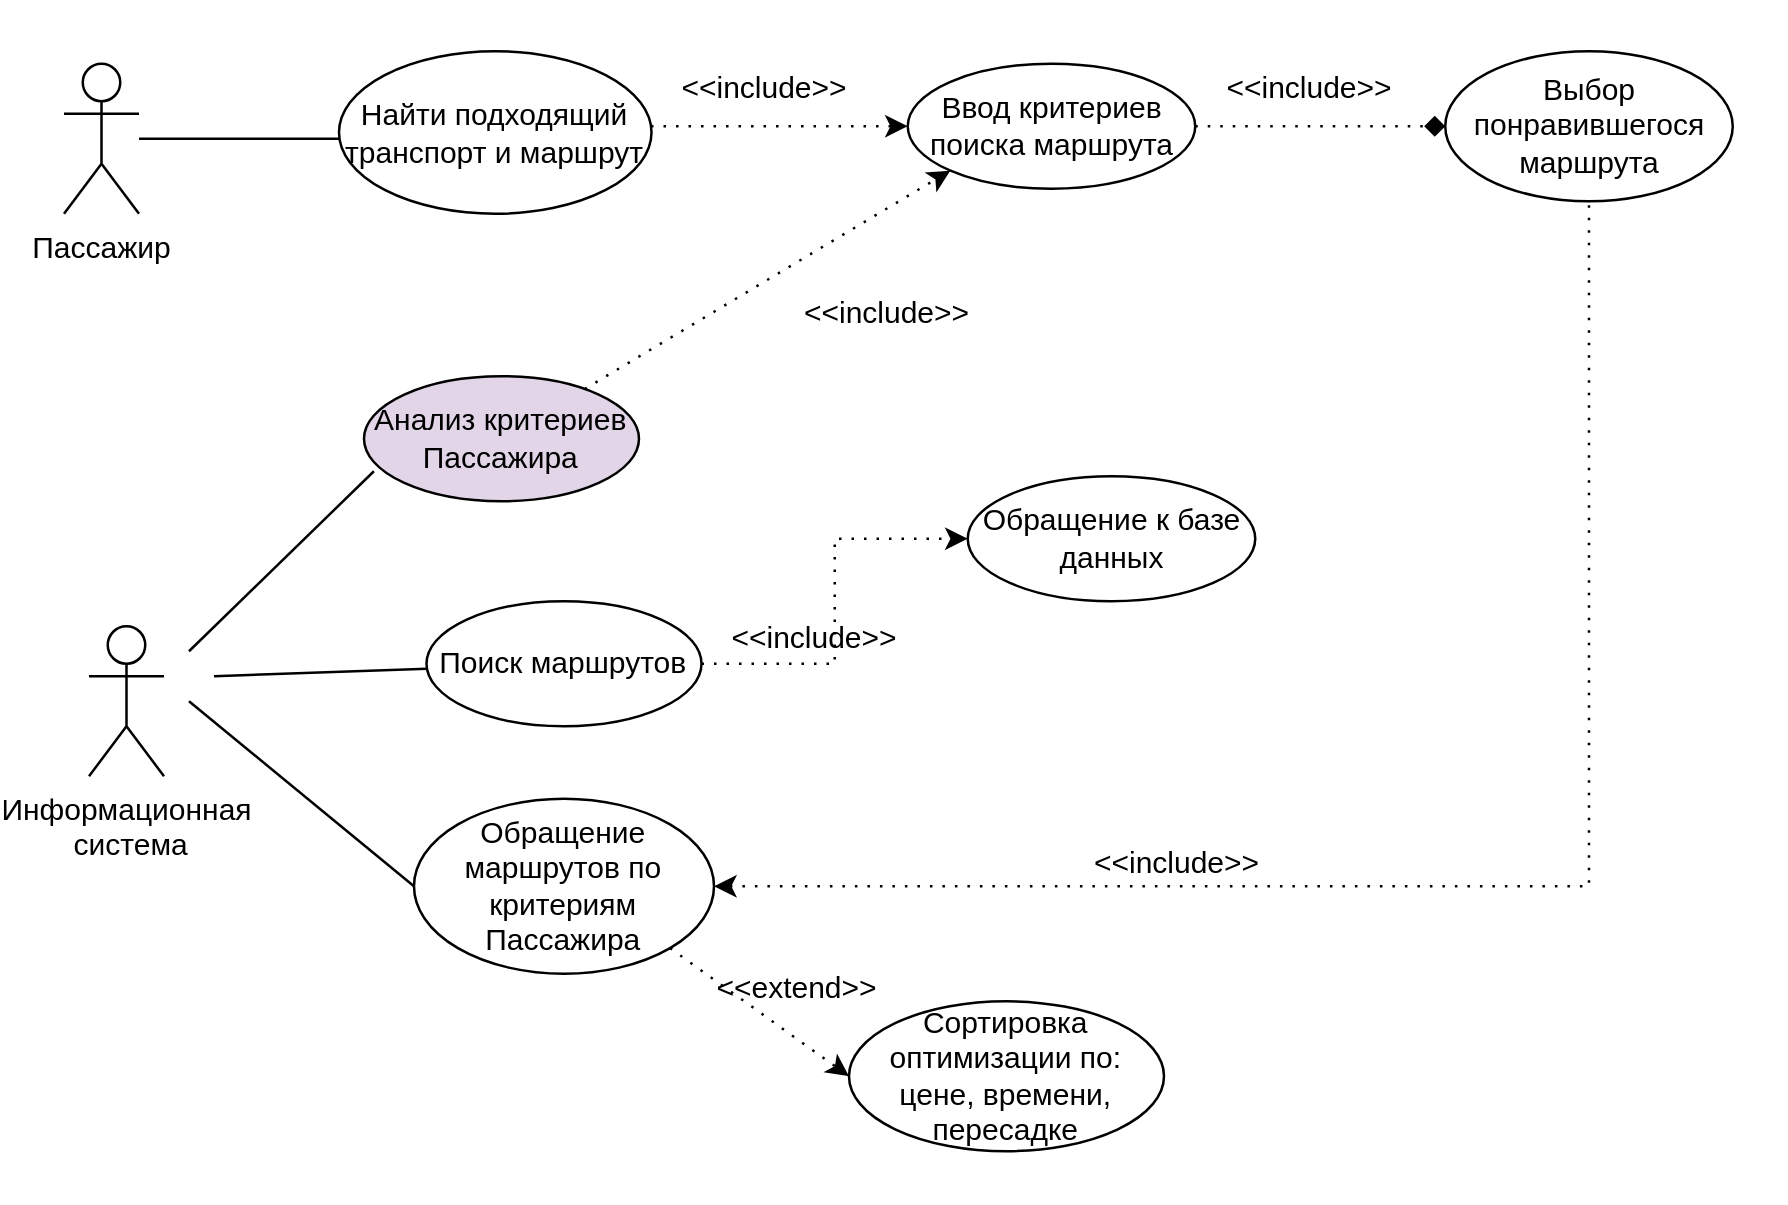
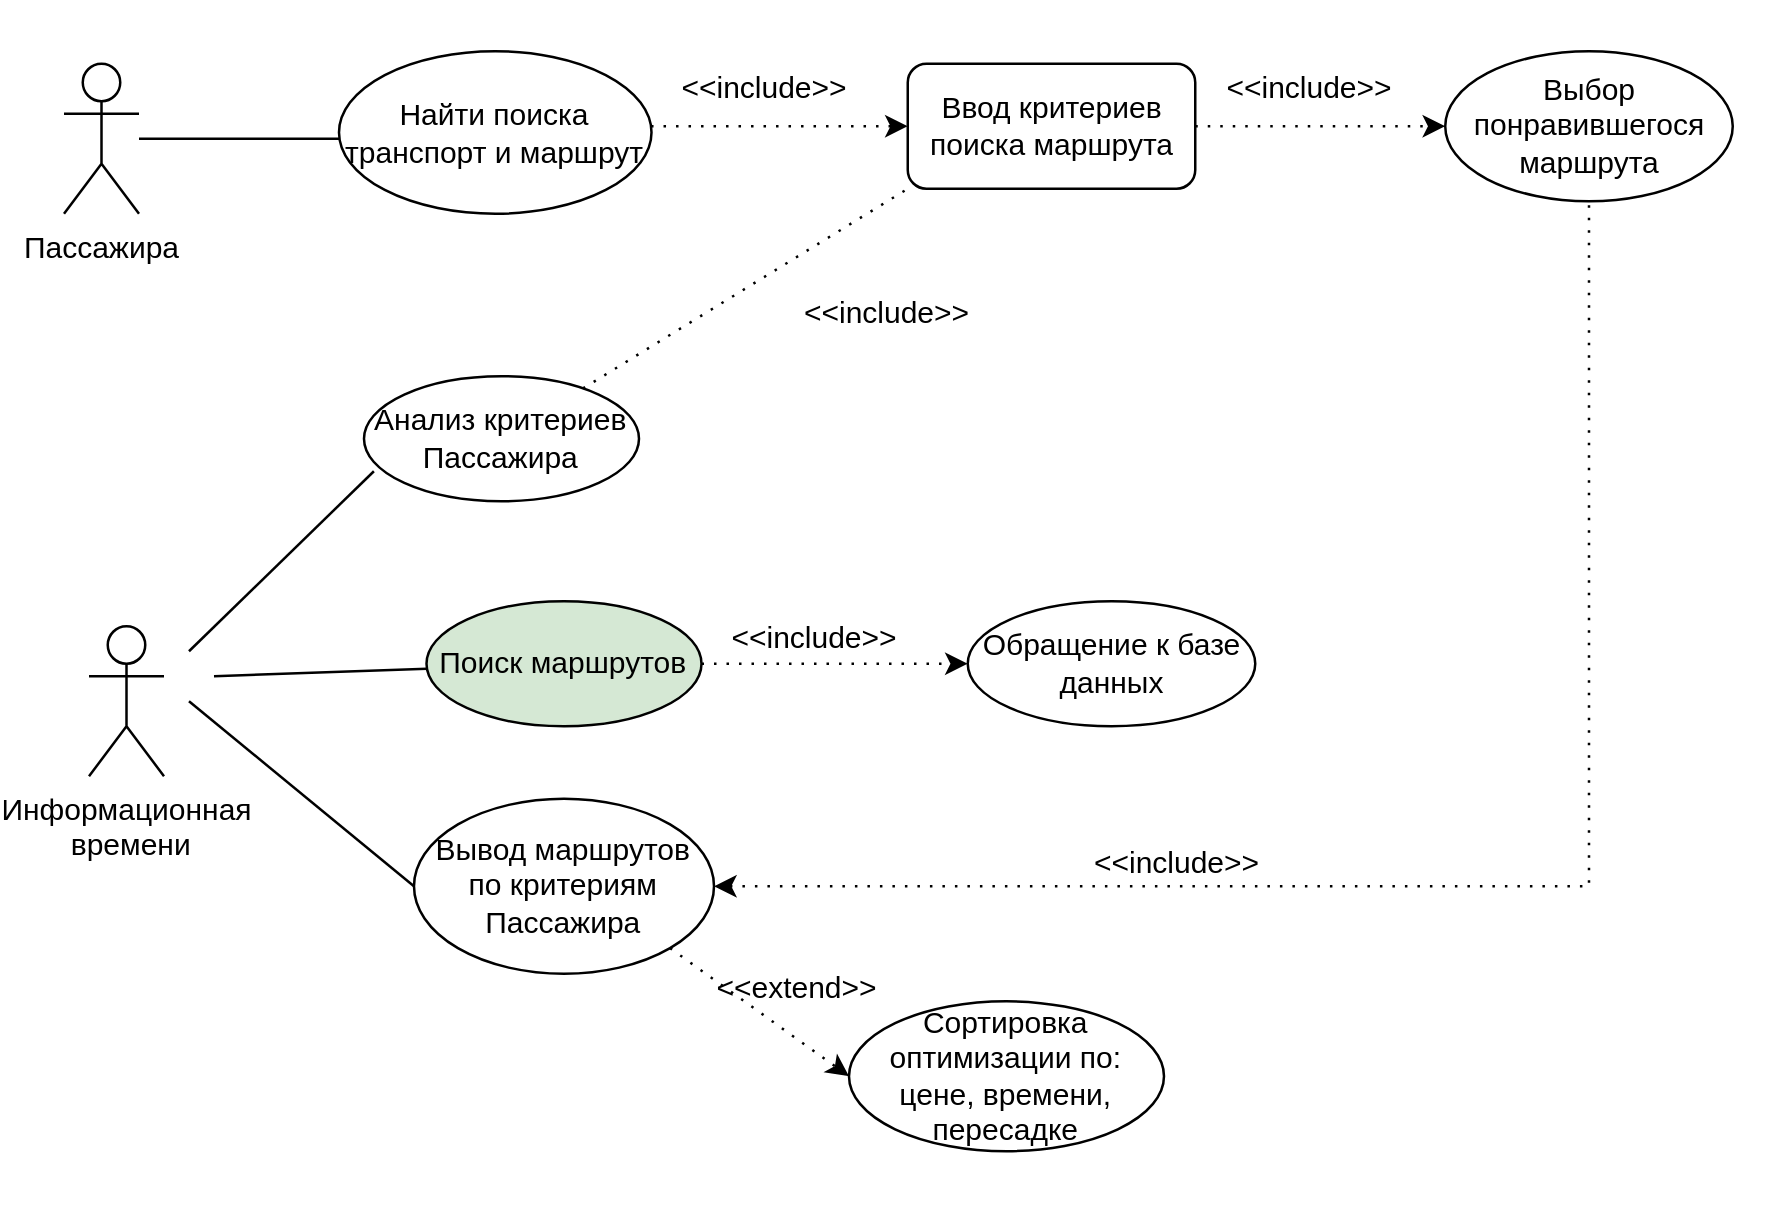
node "Ввод критериев поиска маршрута": shape ellipse -> rounded rectangle
edge "Ввод критериев поиска маршрута" -> "Выбор понравившегося маршрута": arrowhead diamond -> classic
node "Найти подходящий транспорт и маршрут": label "Найти подходящий транспорт и маршрут" -> "Найти поиска транспорт и маршрут"
node "Пассажир": label "Пассажир" -> "Пассажира"
edge "Анализ критериев Пассажира" -> "Ввод критериев поиска маршрута": arrowhead classic -> none
node "Анализ критериев Пассажира": fillcolor #e1d5e7 -> #ffffff
node "Обращение к базе данных": moved (1111, 539) -> (1111, 664)
node "Поиск маршрутов": fillcolor #ffffff -> #d5e8d4
node "Информационная система": label "Информационная система" -> "Информационная времени"
node "Обращение маршрутов по критериям Пассажира": label "Обращение маршрутов по критериям Пассажира" -> "Вывод маршрутов по критериям Пассажира"
